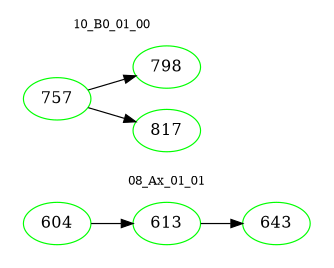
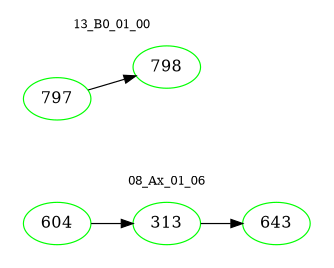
cluster "10_B0_01_00": label "10_B0_01_00" -> "13_B0_01_00"
node "757": label "757" -> "797"
node "817": removed
cluster "08_Ax_01_01": label "08_Ax_01_01" -> "08_Ax_01_06"
node "613": label "613" -> "313"
